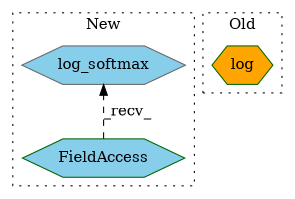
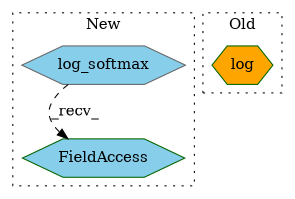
edge "FieldAccess" -> "log_softmax": reversed
